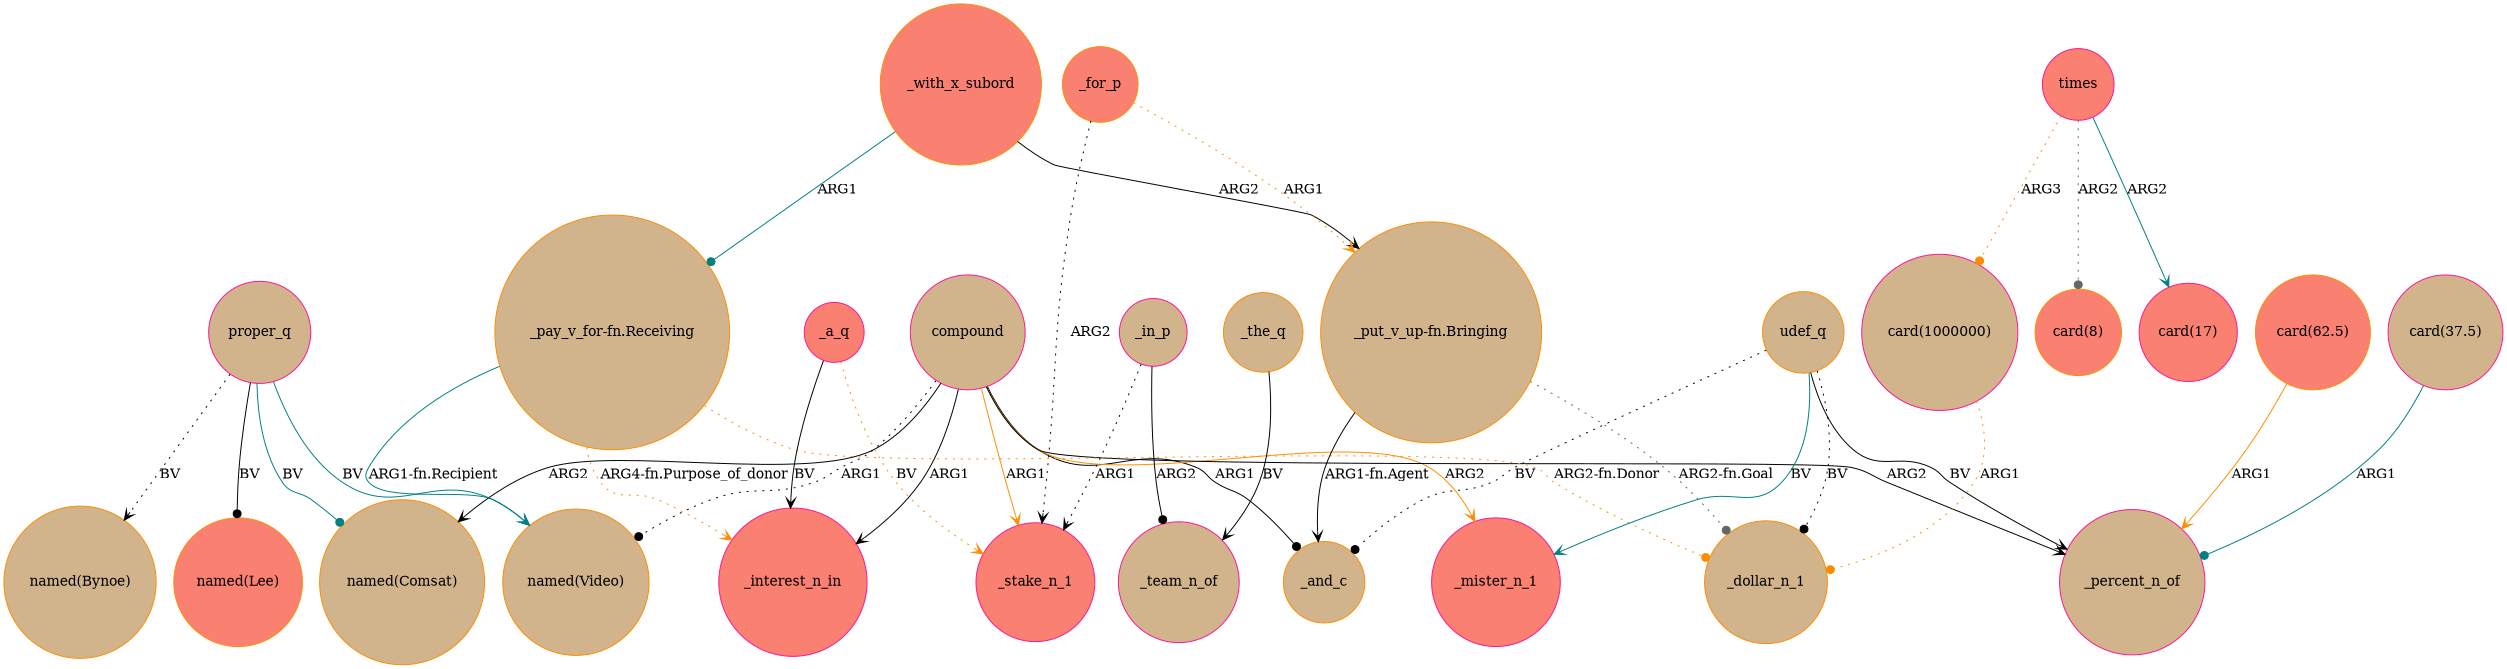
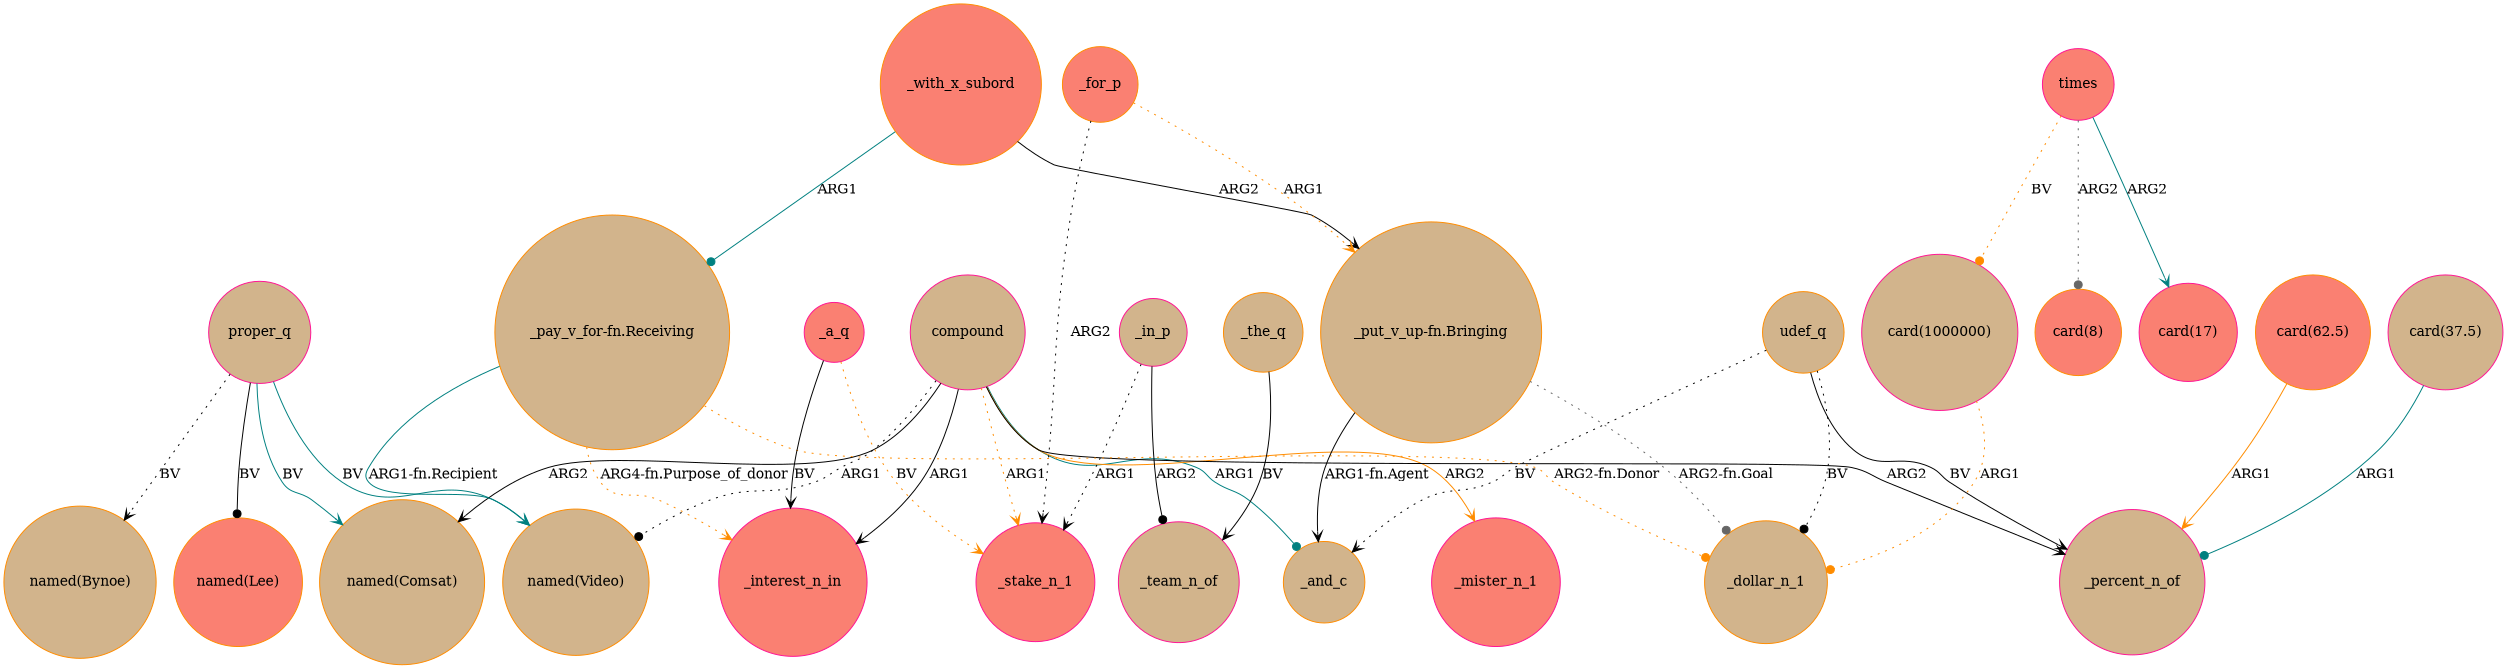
edge "times" -> "card(1000000)": label "ARG3" -> "BV"
edge "udef_q" -> "_and_c": arrowhead dot -> vee
edge "compound" -> "_stake_n_1": style solid -> dotted
edge "proper_q" -> "named(Comsat)": arrowhead dot -> vee
edge "compound" -> "_and_c": color black -> teal
edge "udef_q" -> "_mister_n_1": removed, label "BV"
